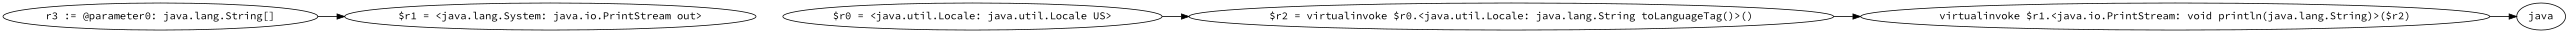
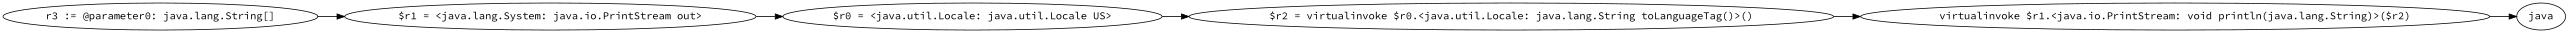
edge "$r1 = <java.lang.System: java.io.PrintStream out>" -> "$r0 = <java.util.Locale: java.util.Locale US>": added
